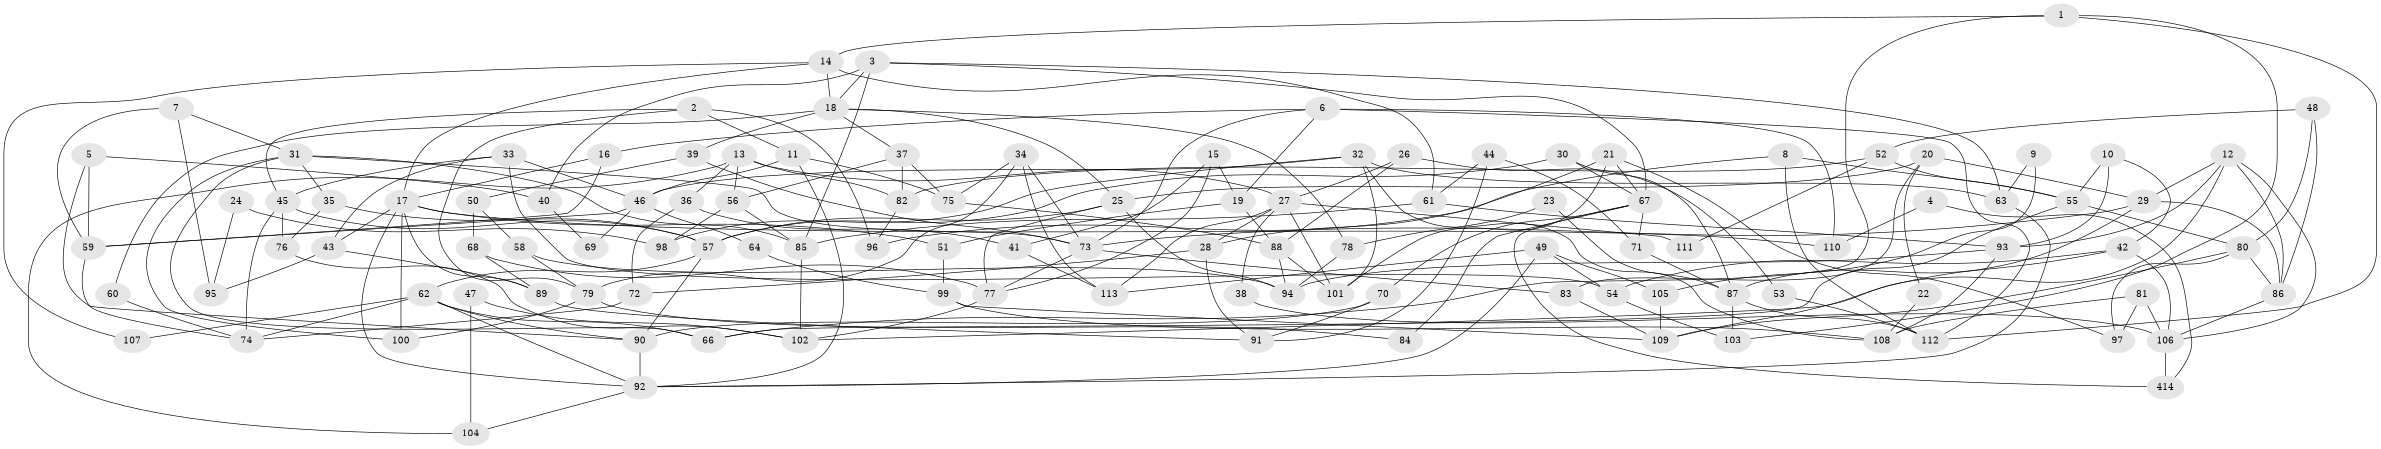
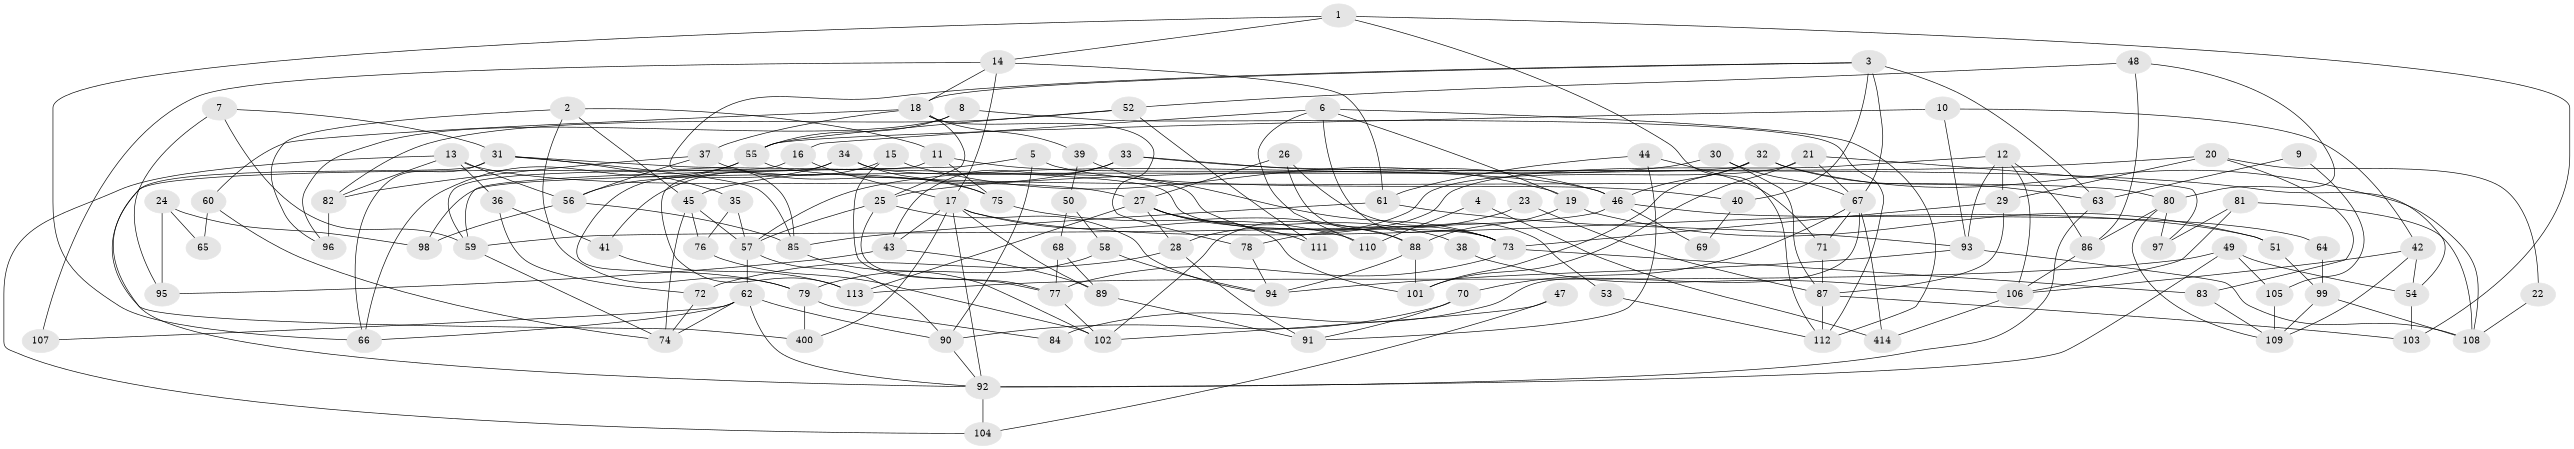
edge "55" -- "56": added
edge "29" -- "86": removed
node "65": added
node "100": label "100" -> "400"
